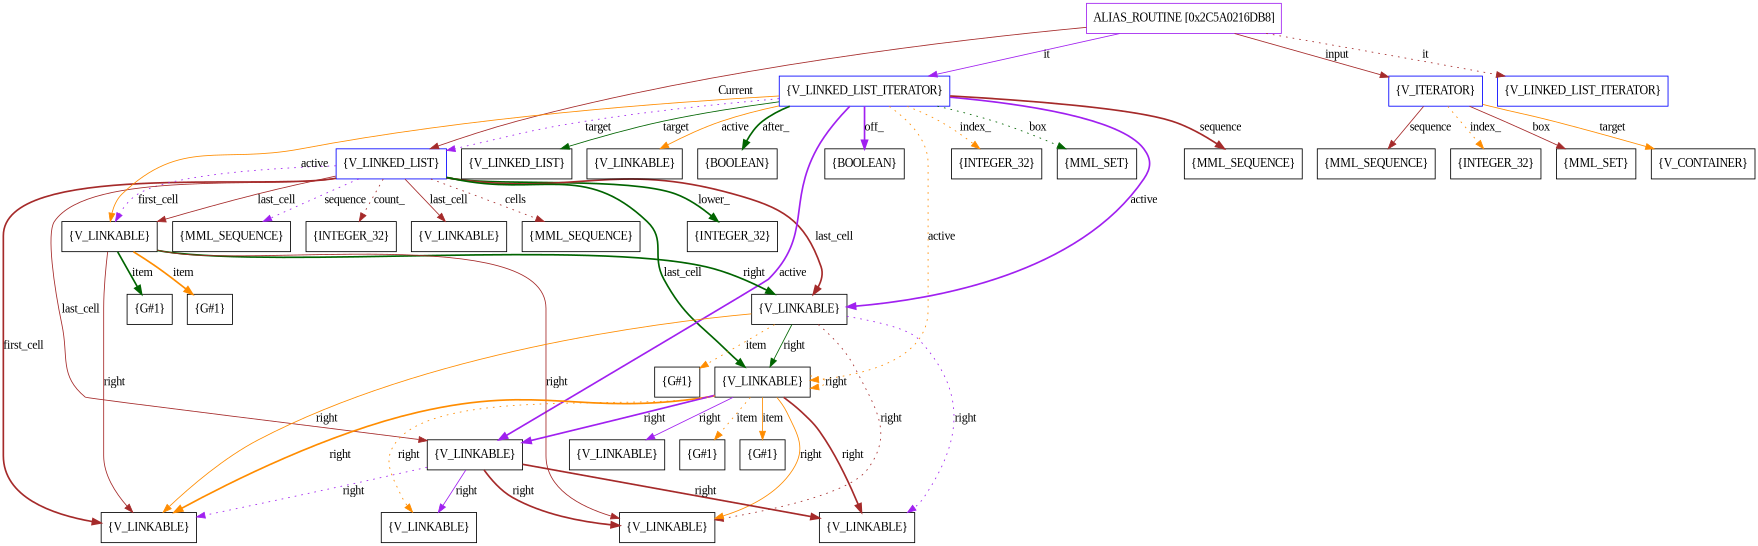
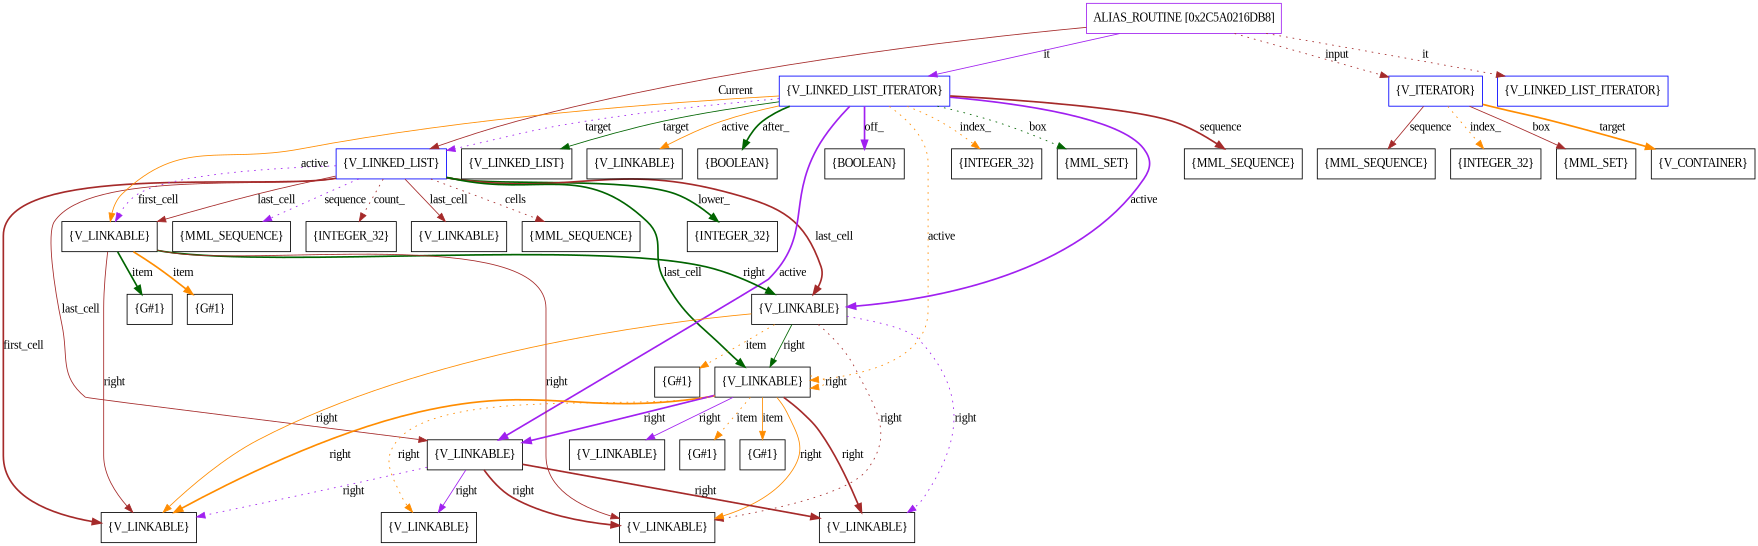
edge "ALIAS_ROUTINE [0x2C5A0216DB8]" -> "{V_ITERATOR}": style solid -> dotted
edge "{V_ITERATOR}" -> "{V_CONTAINER}": style solid -> bold
